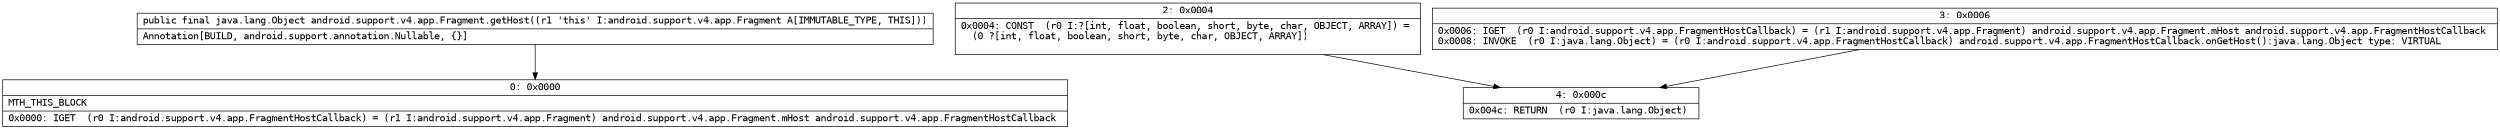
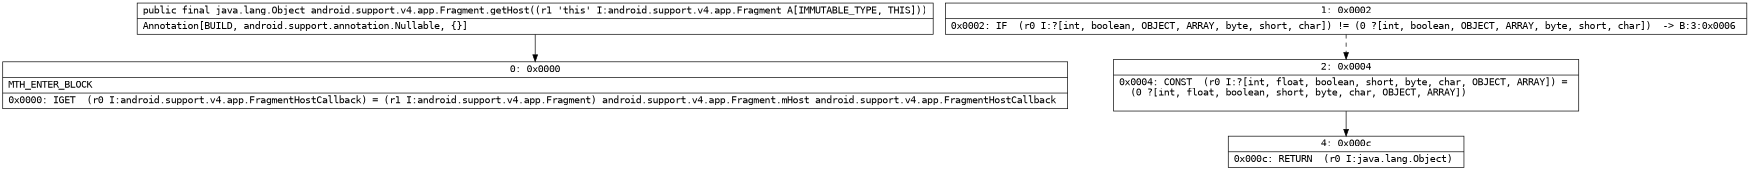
node "1: 0x0002": added
node "3: 0x0006": removed
node "0: 0x0000": text "MTH_THIS_BLOCK" -> "MTH_ENTER_BLOCK"
node "4: 0x000c": text "0x004c: RETURN  (r0 I:java.lang.Object)" -> "0x000c: RETURN  (r0 I:java.lang.Object)"
